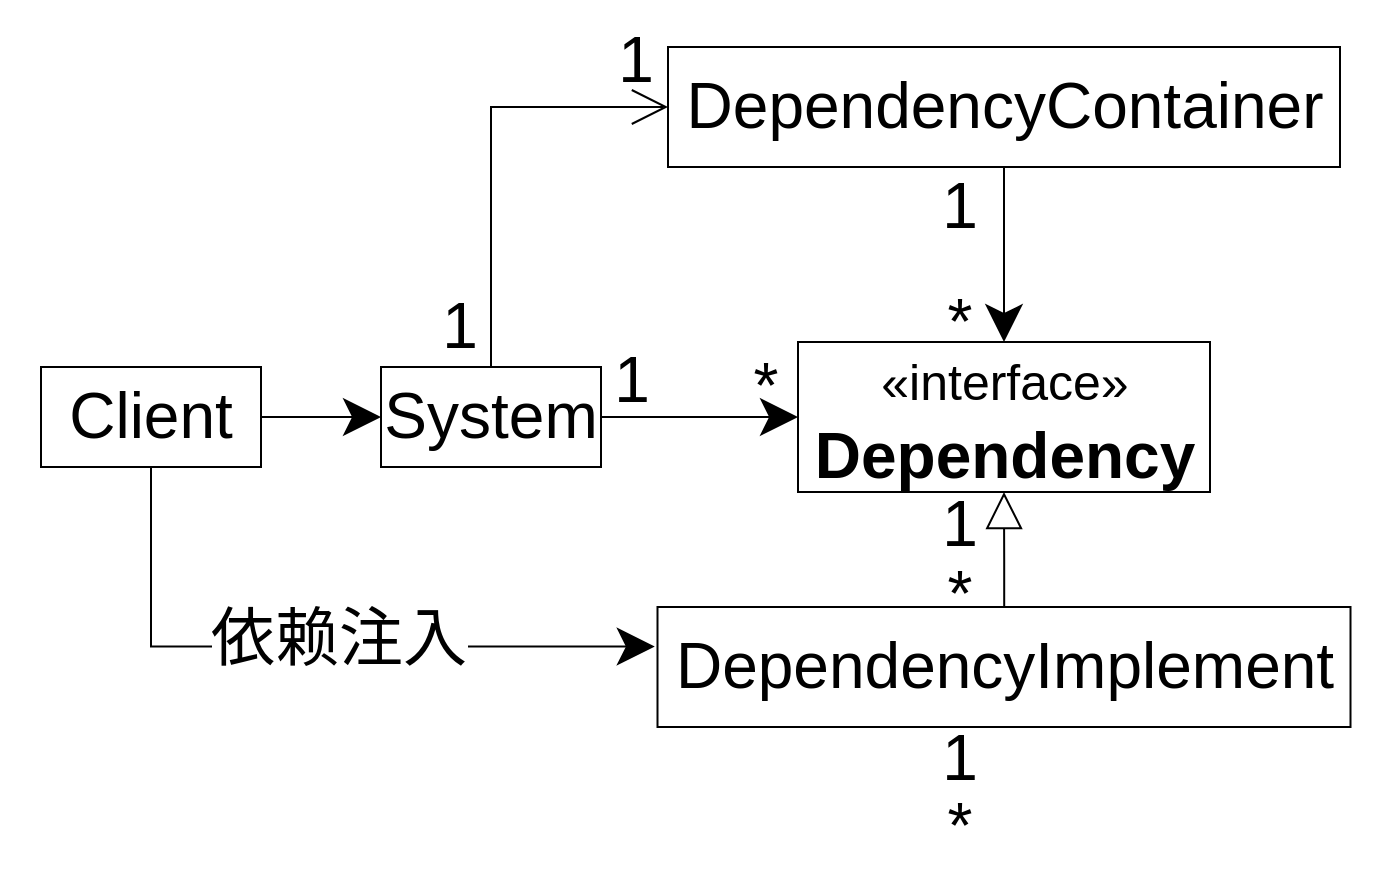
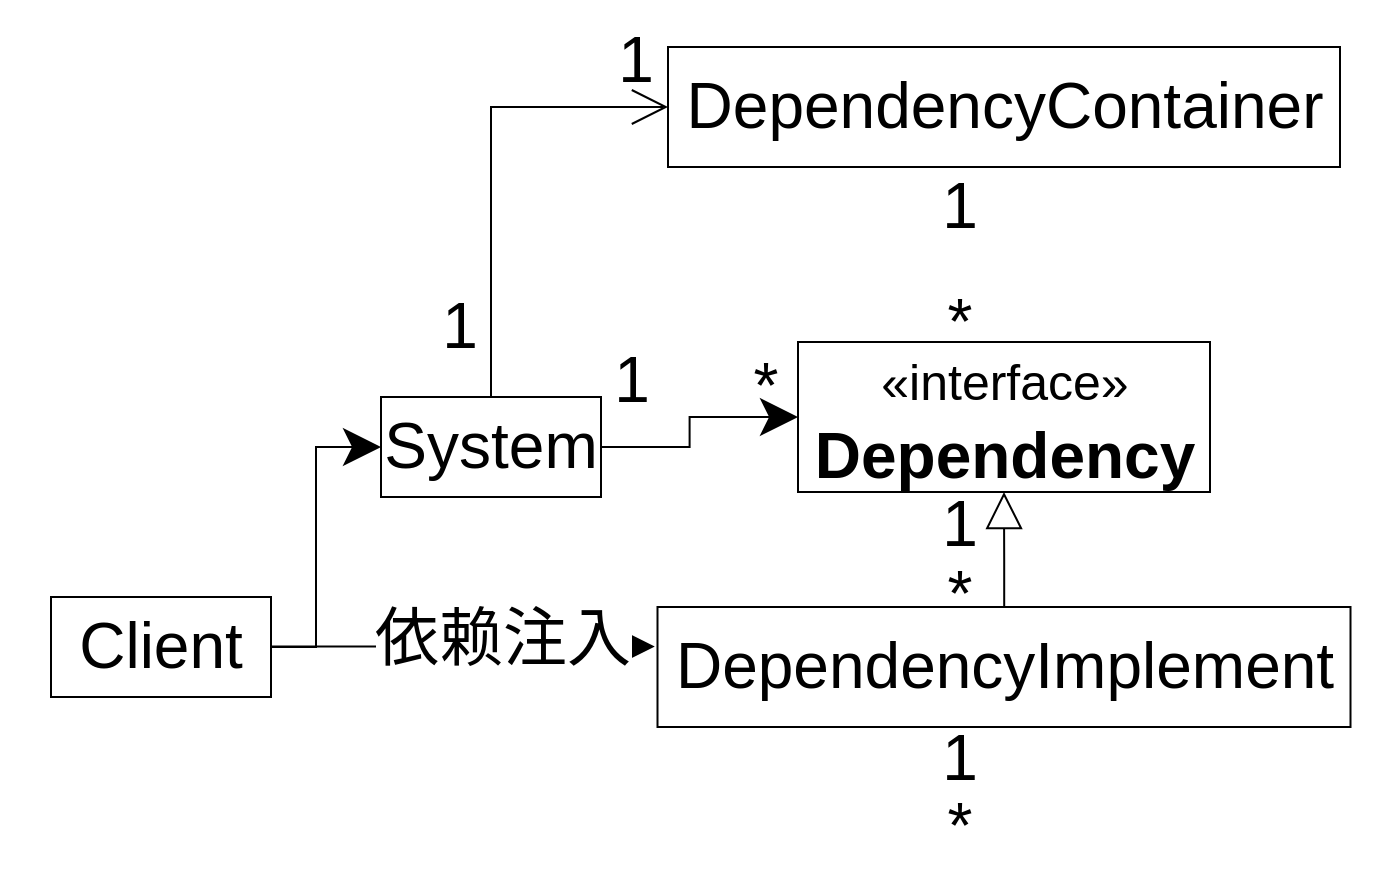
edge "DependencyContainer" -> "«interface»Dependency": removed
node "Client": moved (151, 417) -> (161, 647)
node "System": moved (491, 417) -> (491, 447)
